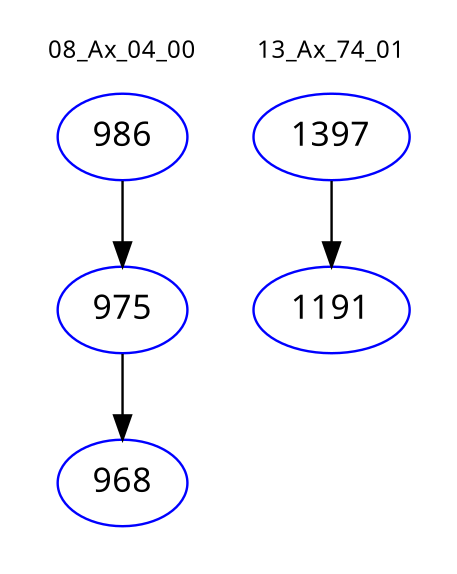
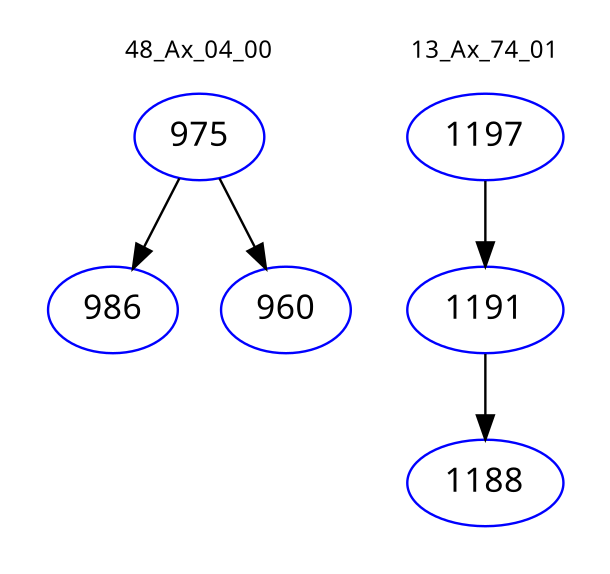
cluster "08_Ax_04_00": label "08_Ax_04_00" -> "48_Ax_04_00"
node "1397": label "1397" -> "1197"
edge "986" -> "975": reversed
node "968": label "968" -> "960"
node "1188": added
